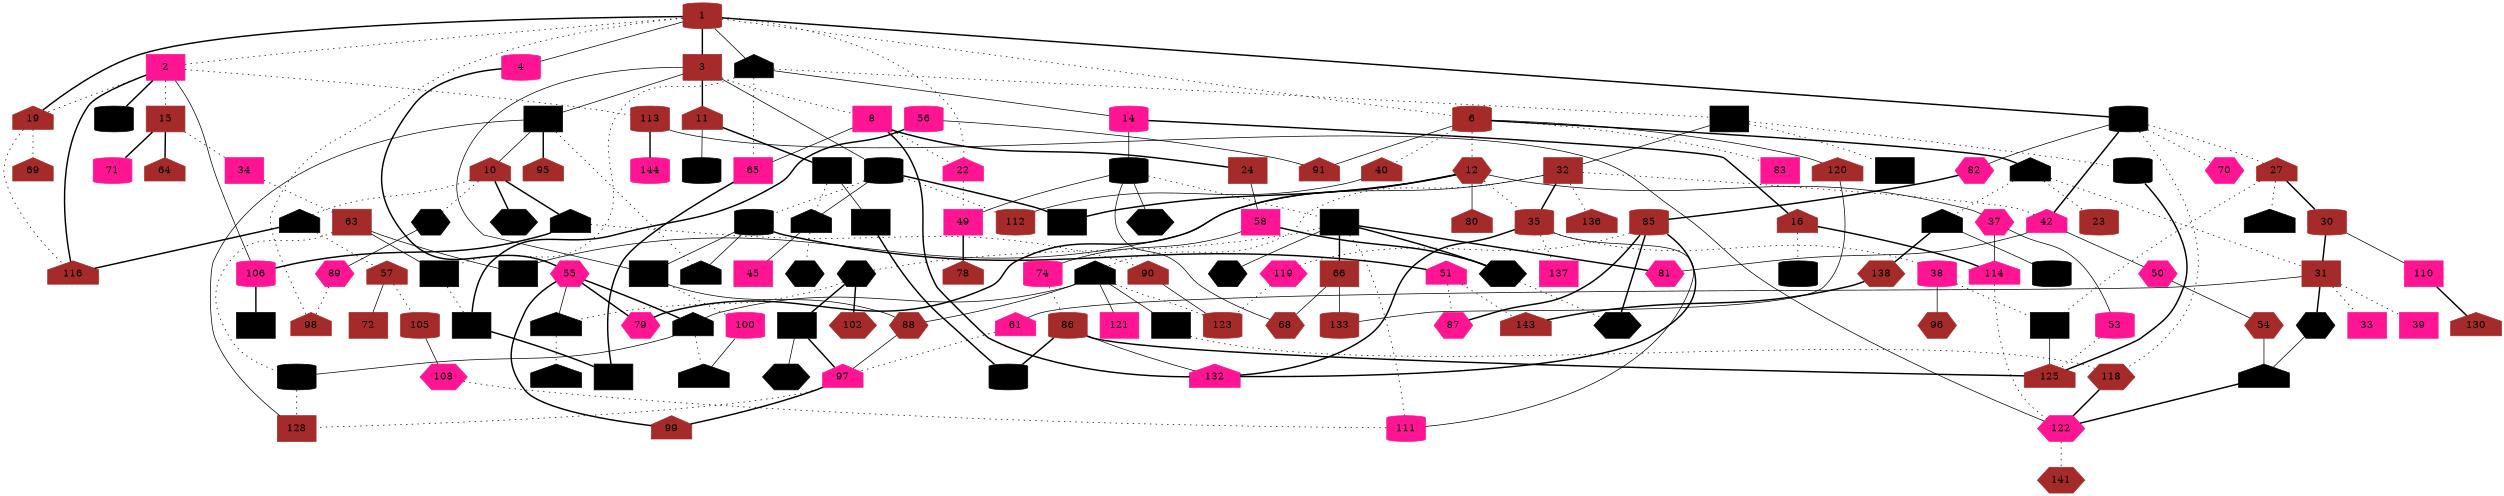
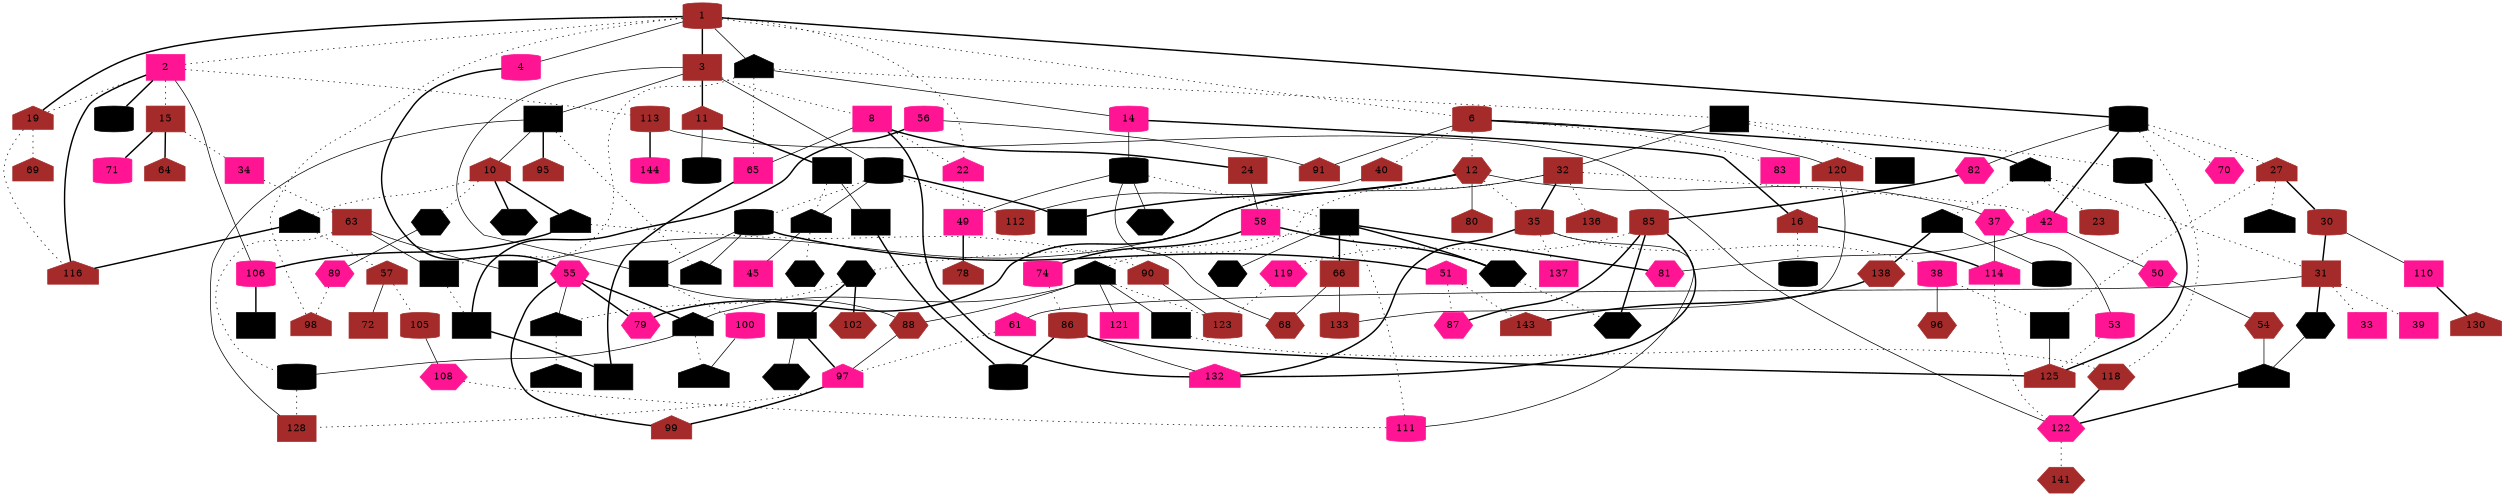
edge "58" -- "74": style solid -> bold
